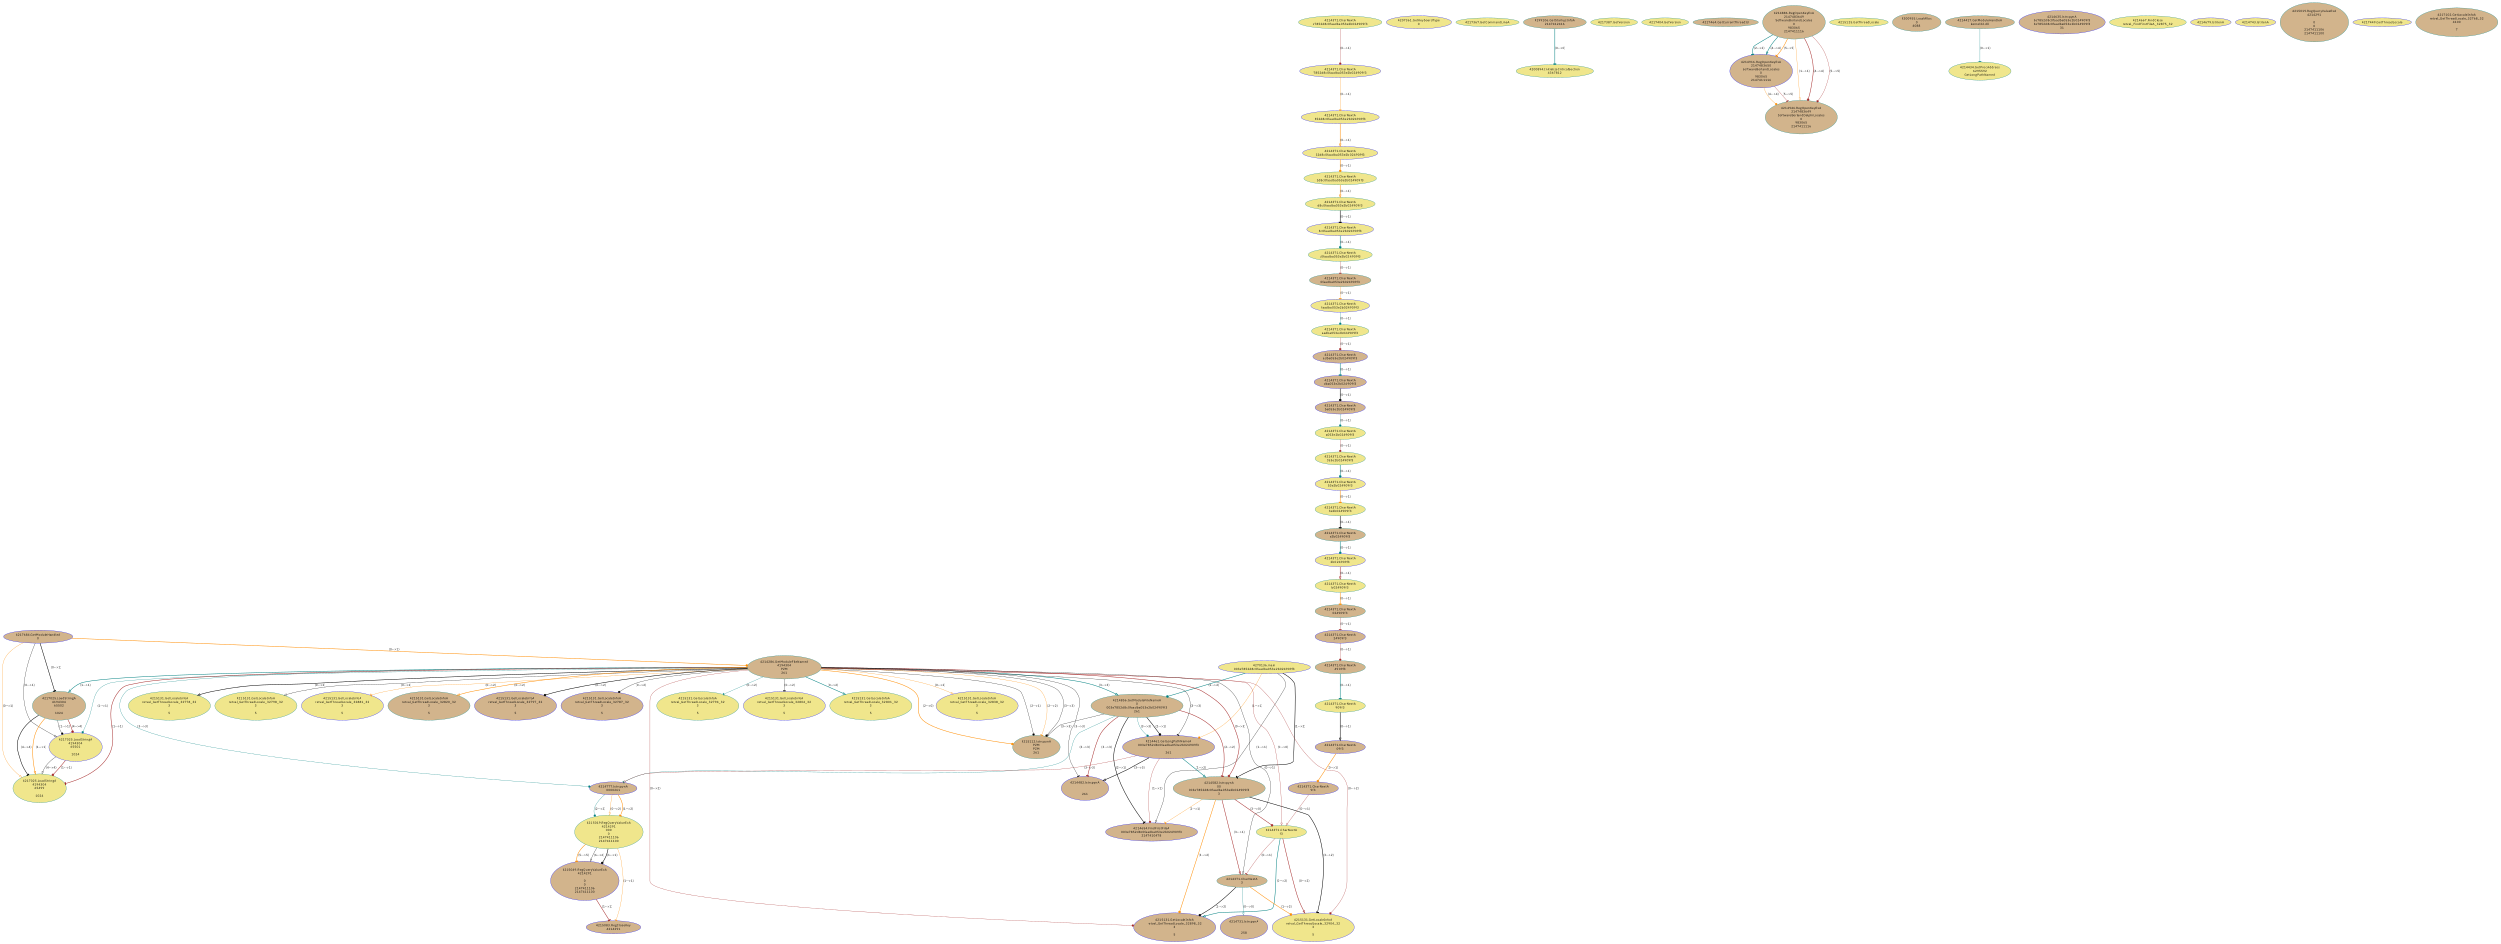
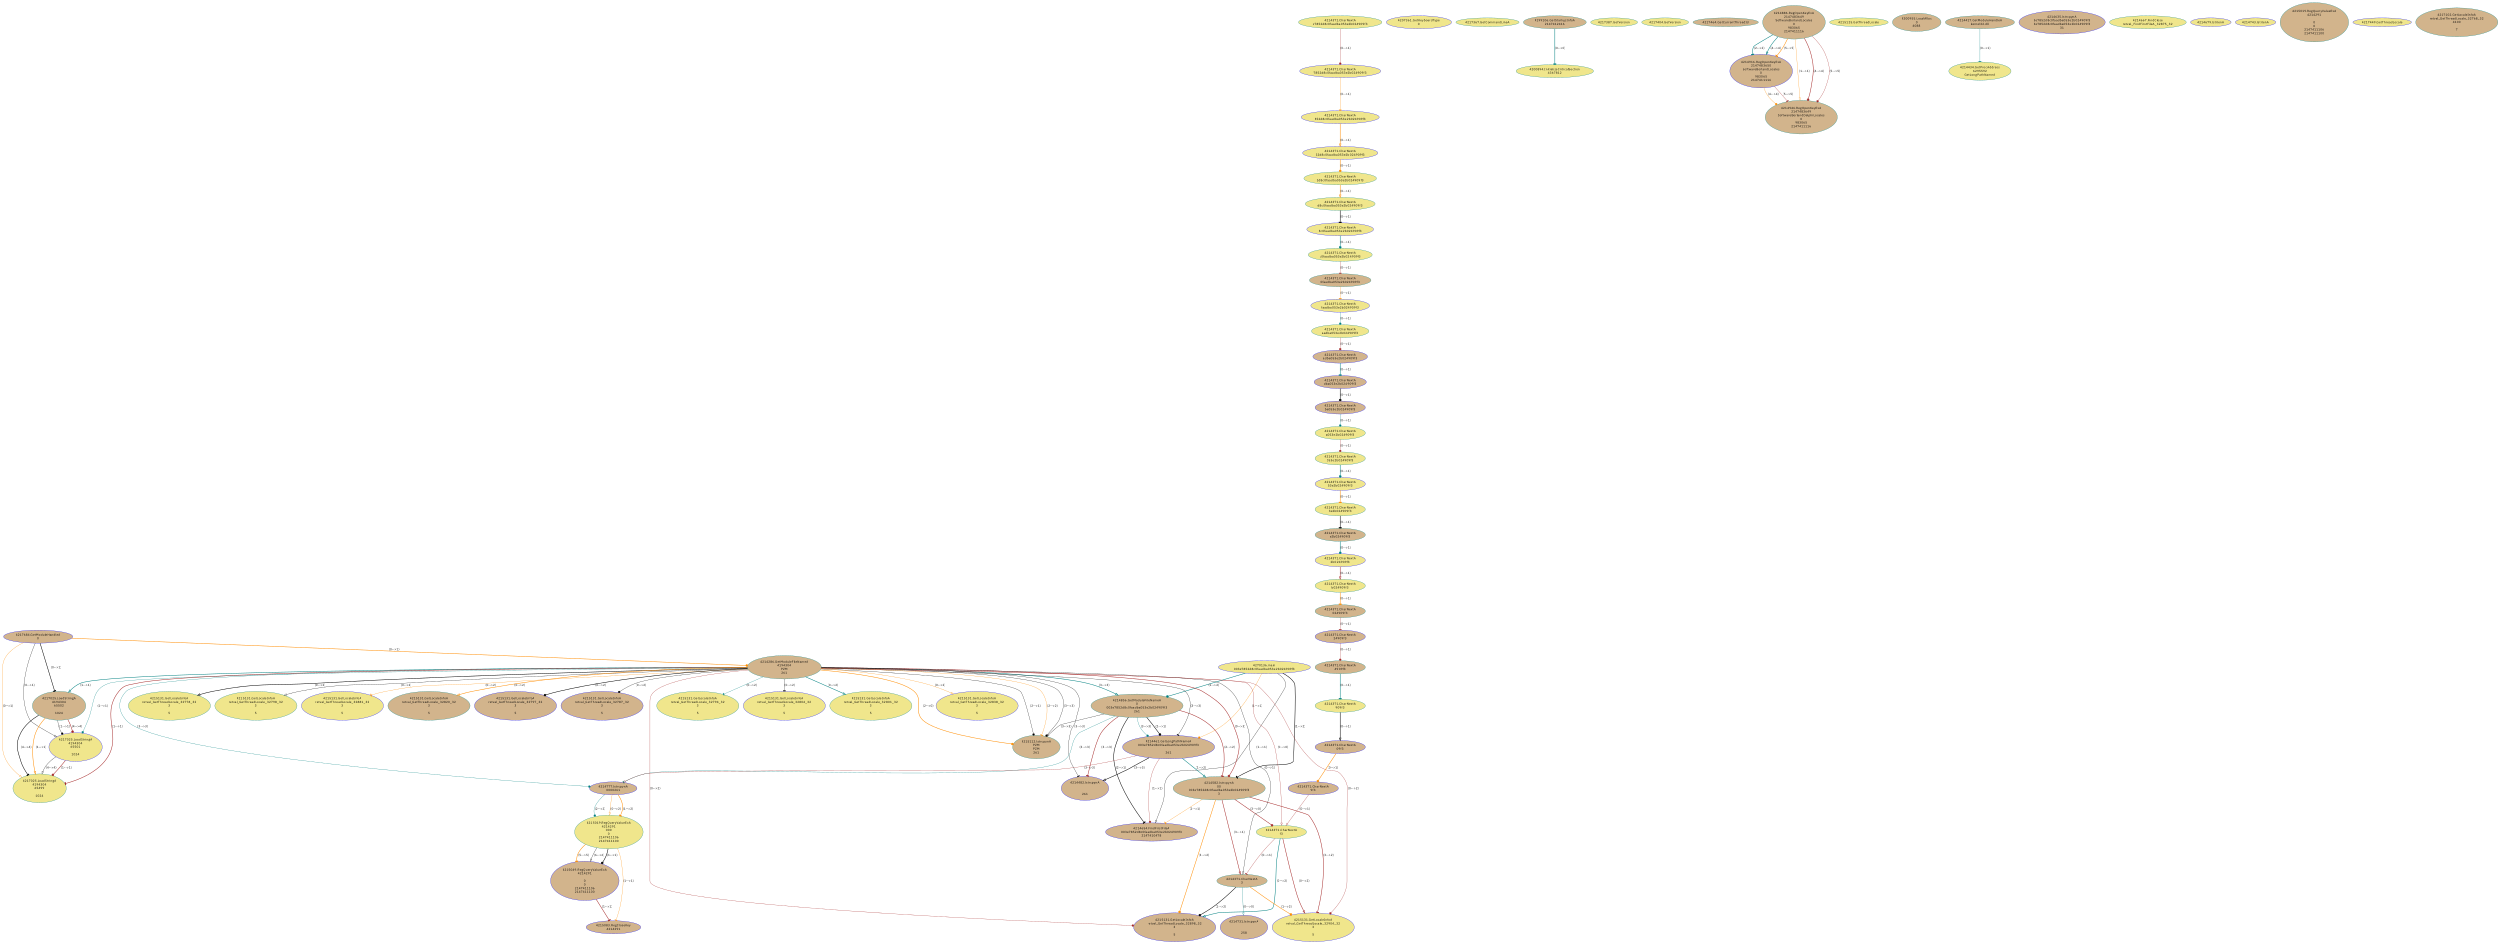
edge "4214582.lstrcpynA 00 003e7852d8c0faadba053e2b024909f3 3" -> "4215131.GetLocaleInfoA retval_GetThreadLocale_32904_32 3 5": color black -> brown
